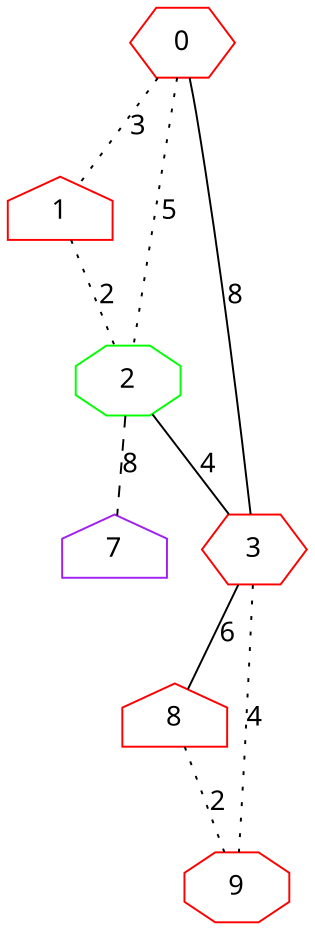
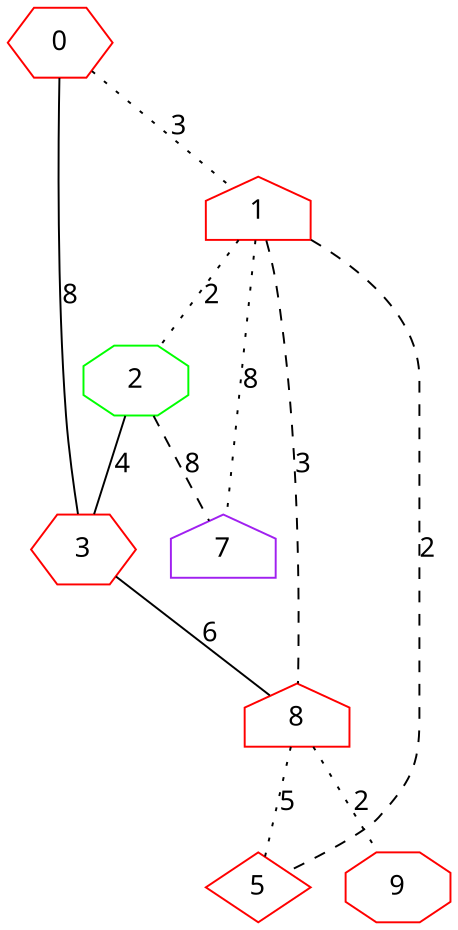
edge "0" -- "2": removed, label "5"
edge "1" -- "7": added, label "8"
edge "1" -- "8": added, label "3"
edge "3" -- "9": removed, label "4"
node "5": added
